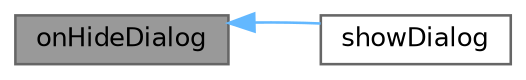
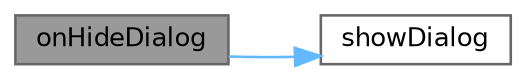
edge "showDialog" -> "onHideDialog": reversed
